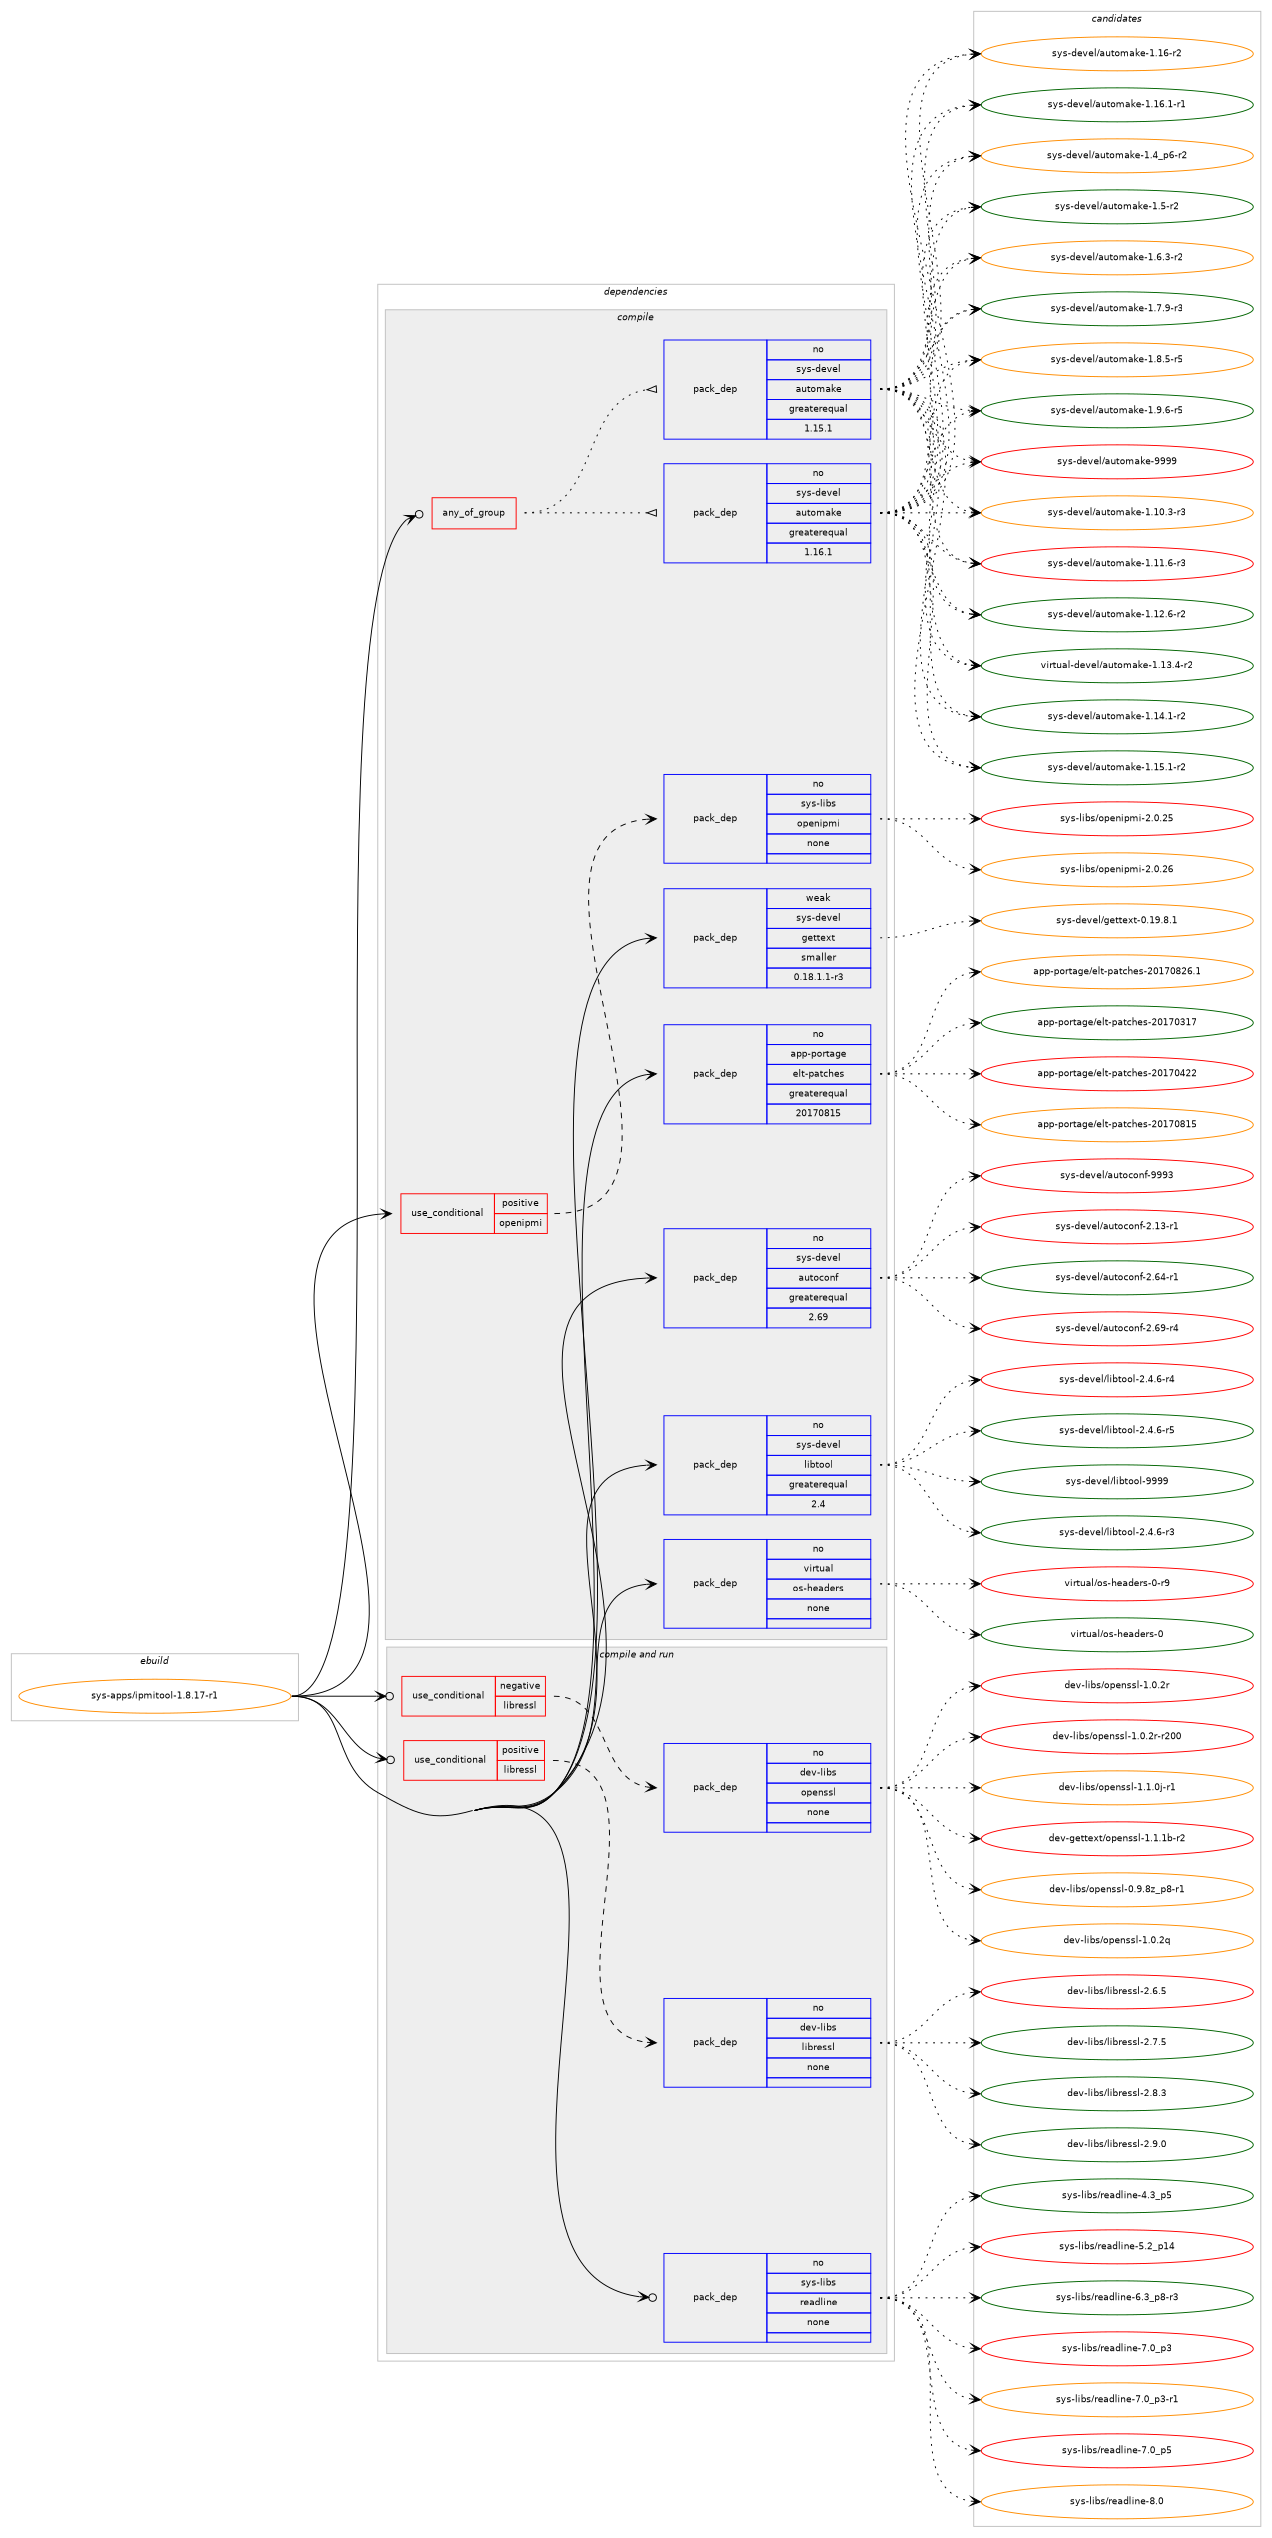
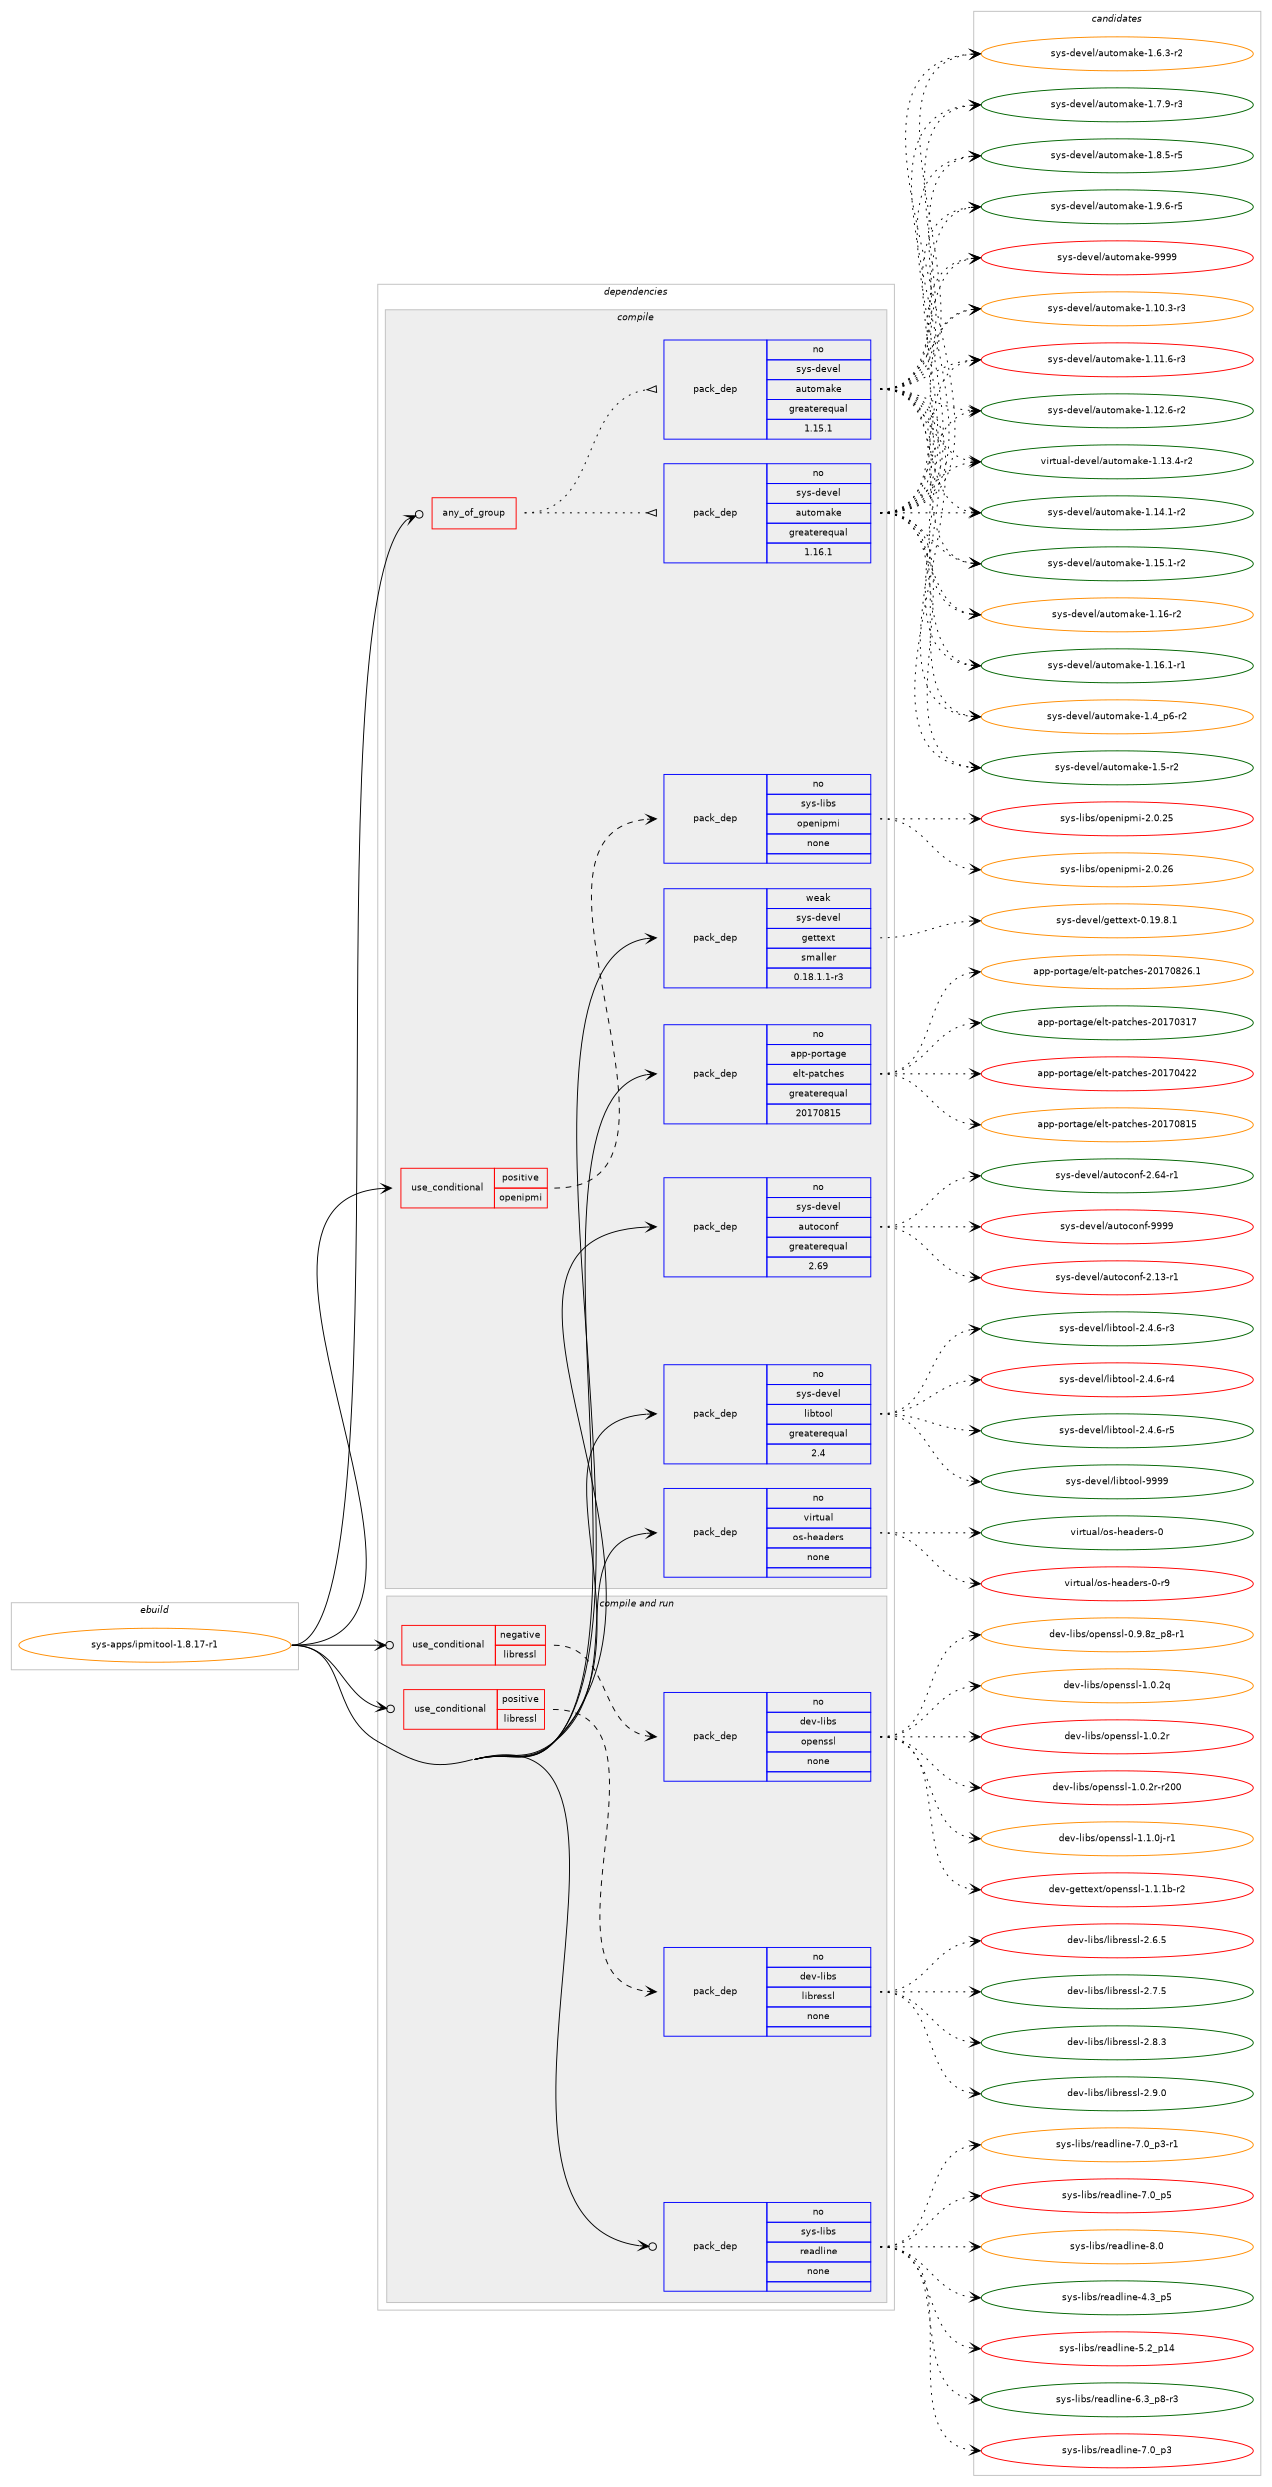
node "sys-devel/automake-1.8.5-r5": color darkorange -> darkgreen
node "sys-devel/autoconf-9993": label "sys-devel/autoconf-9993" -> "sys-devel/autoconf-9999"
node "sys-devel/autoconf-2.69-r4": removed
